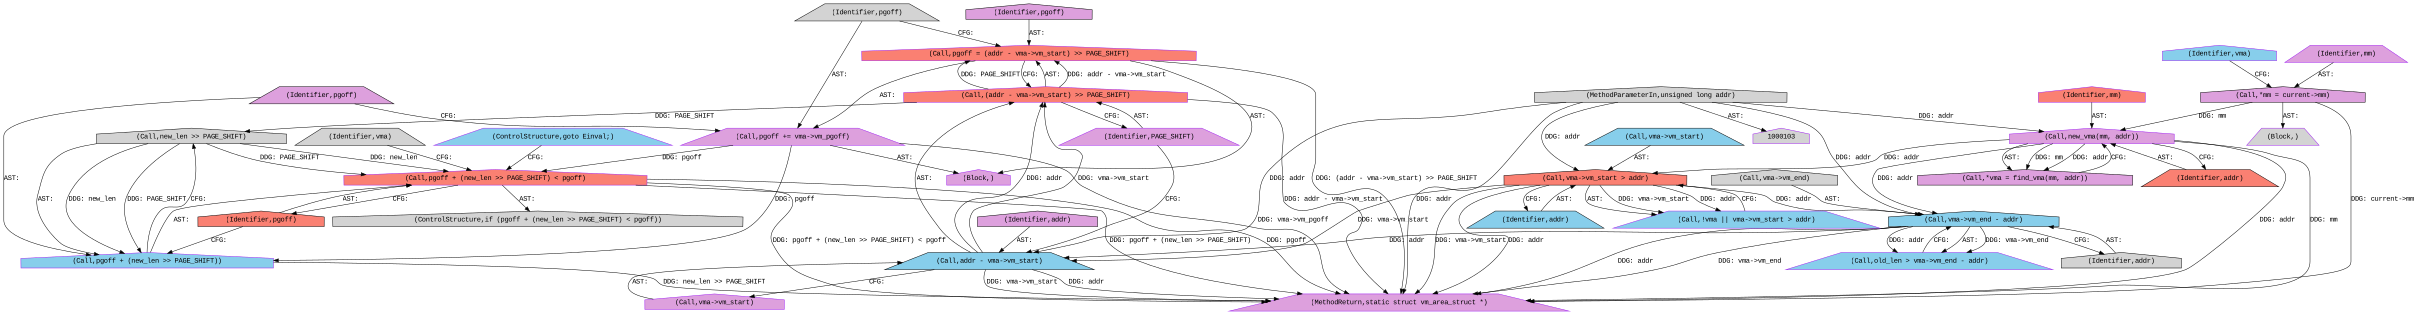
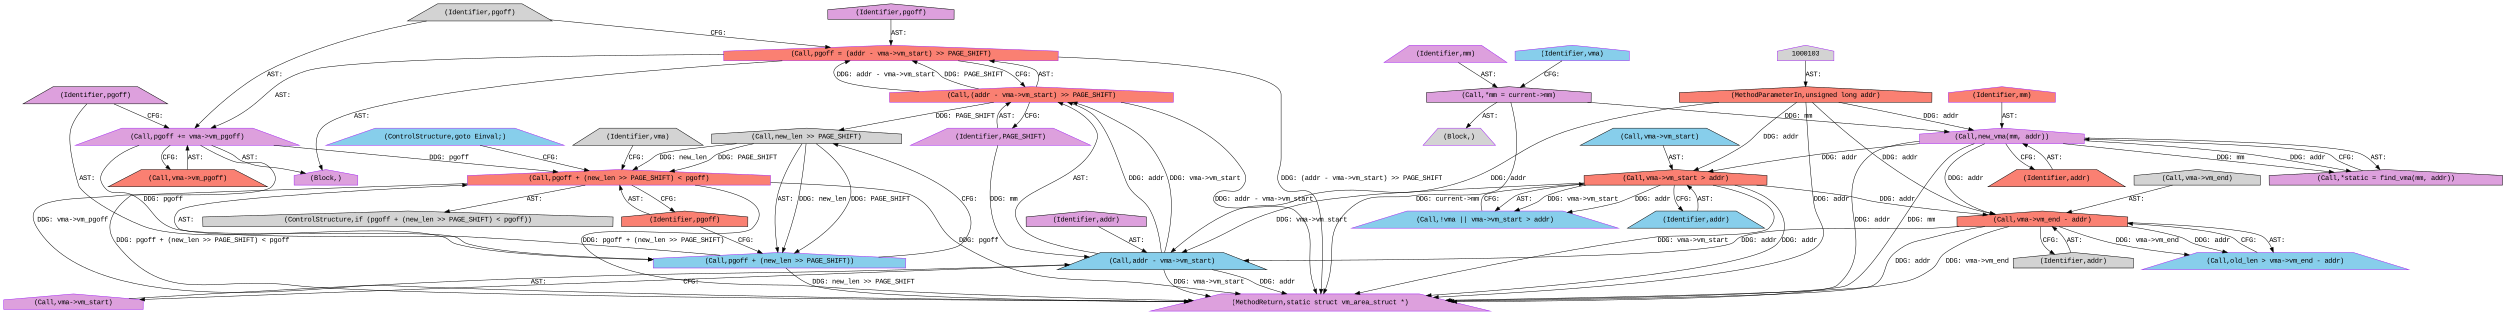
node "(MethodParameterIn,unsigned long addr)": fillcolor lightgrey -> salmon
edge "(MethodParameterIn,unsigned long addr)" -> "1000103": reversed
node "(Call,vma->vm_pgoff)": added
node "(Call,*vma = find_vma(mm, addr))": label "(Call,*vma = find_vma(mm, addr))" -> "(Call,*static = find_vma(mm, addr))"
edge "(Identifier,PAGE_SHIFT)" -> "(Call,addr - vma->vm_start)": label "CFG: " -> "DDG: mm"
node "(Call,vma->vm_end - addr)": fillcolor skyblue -> salmon
